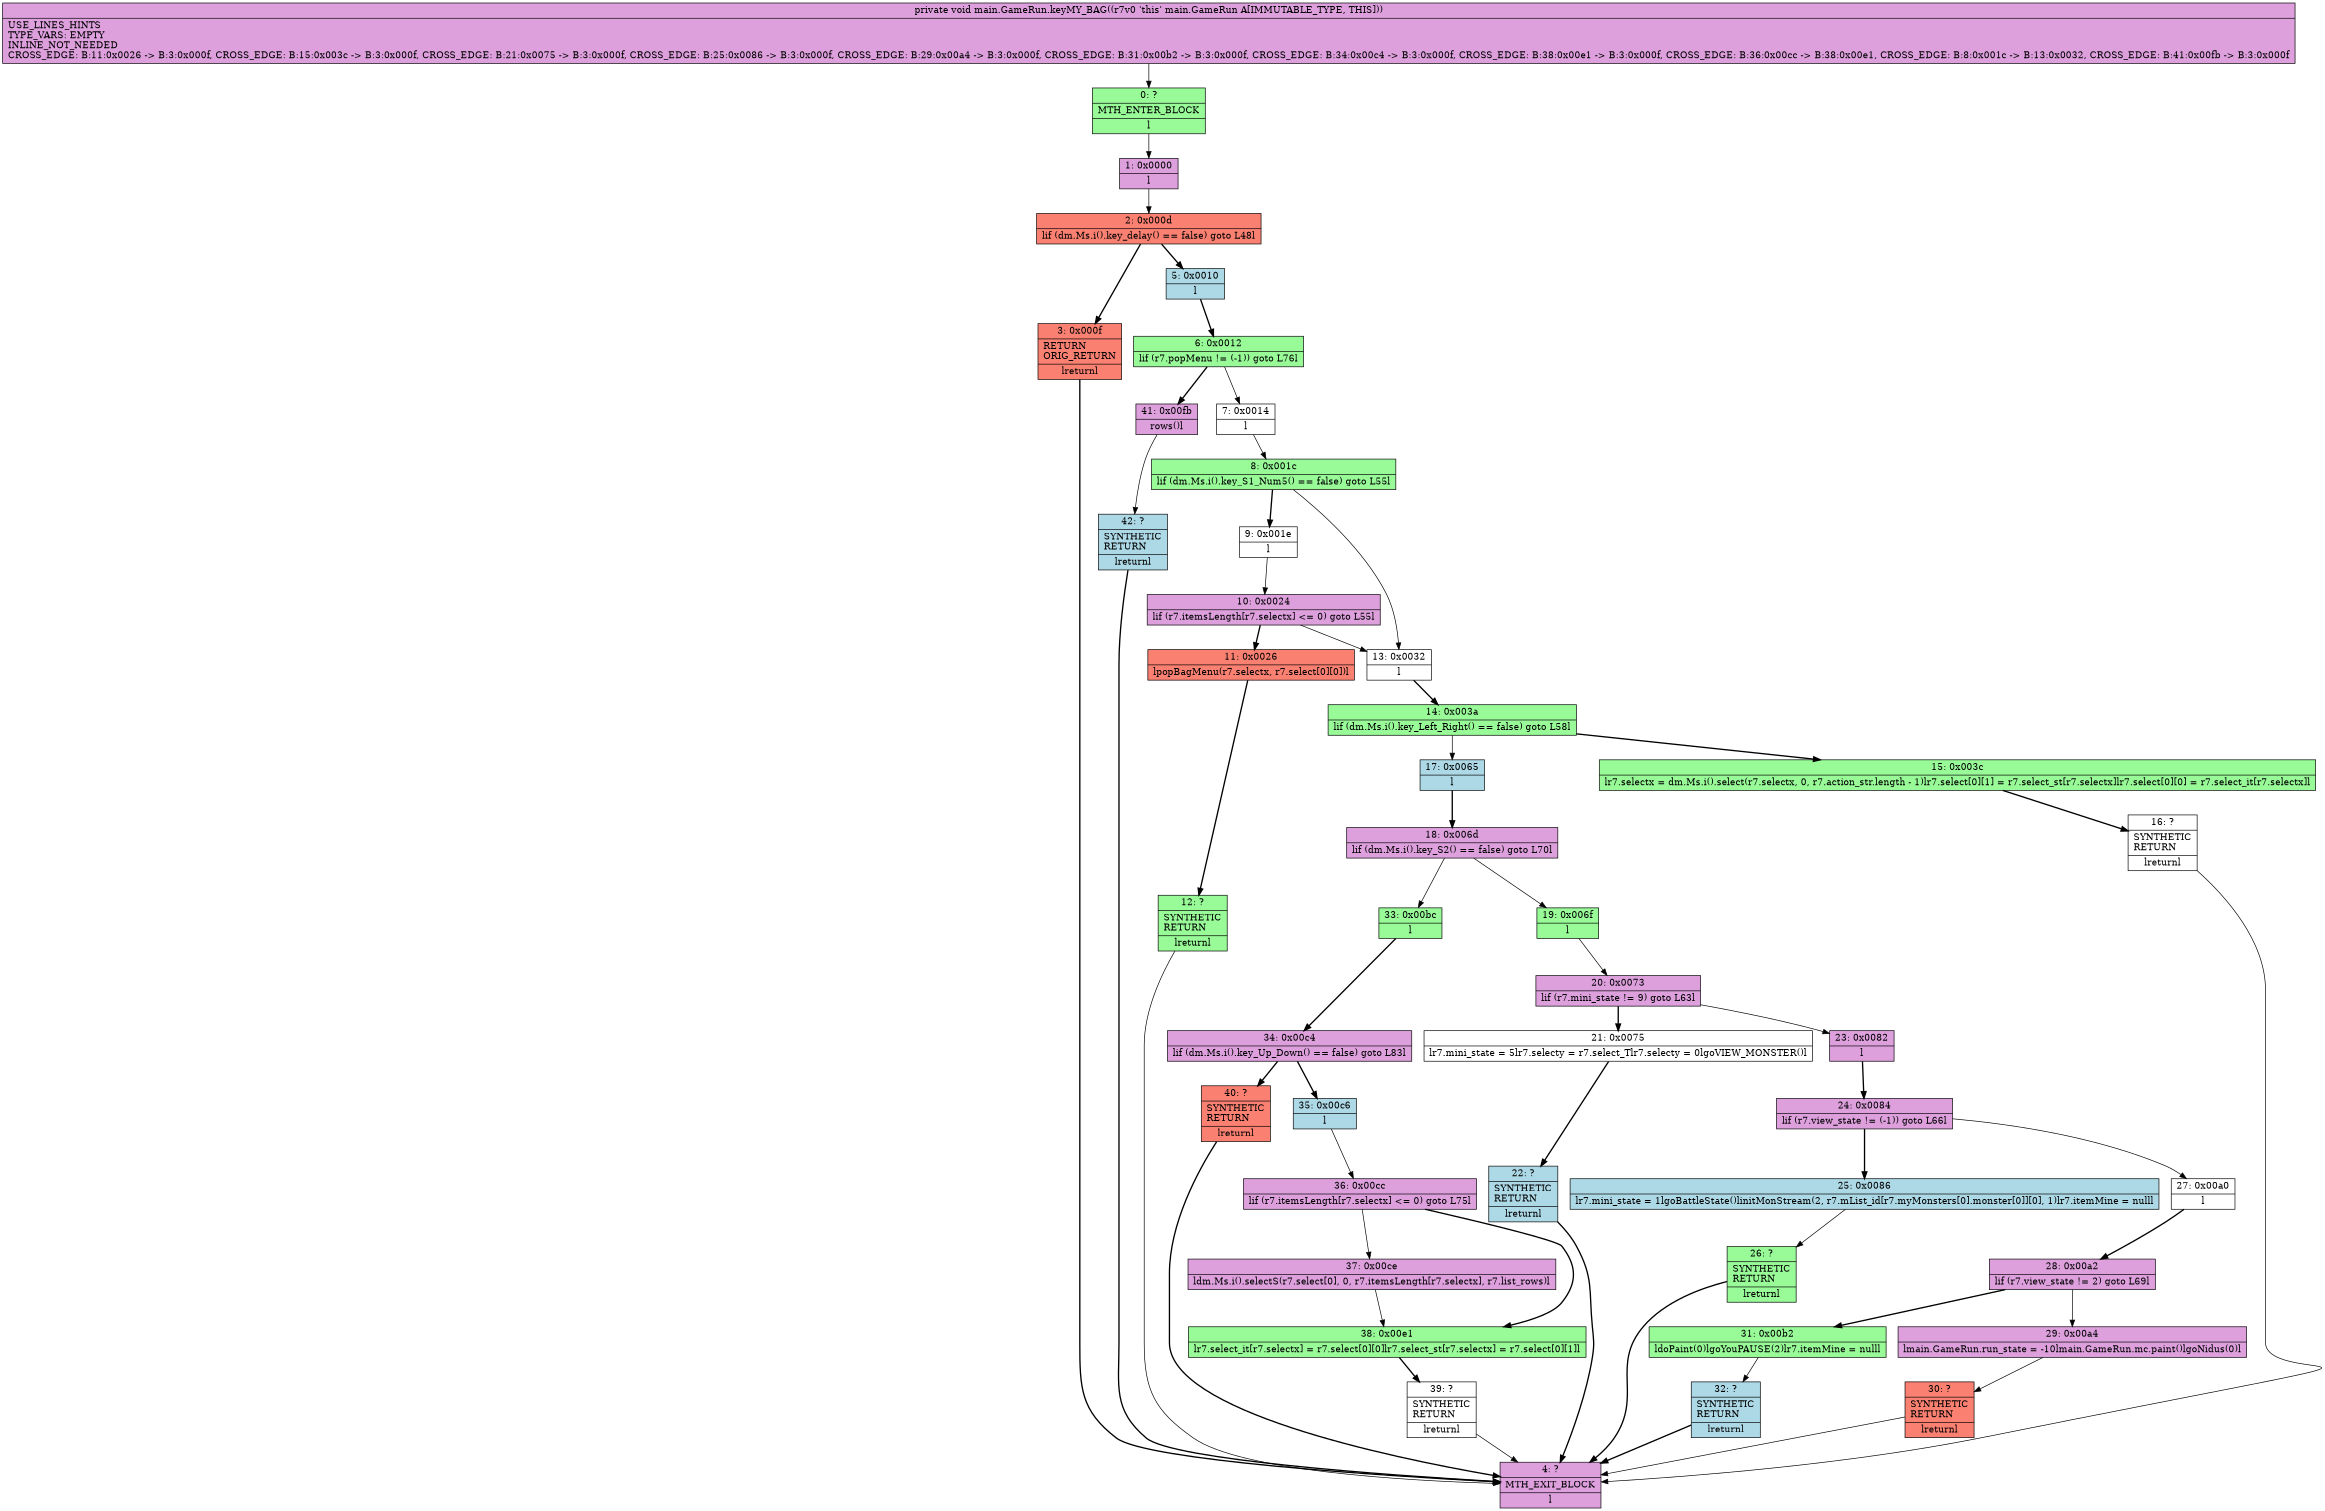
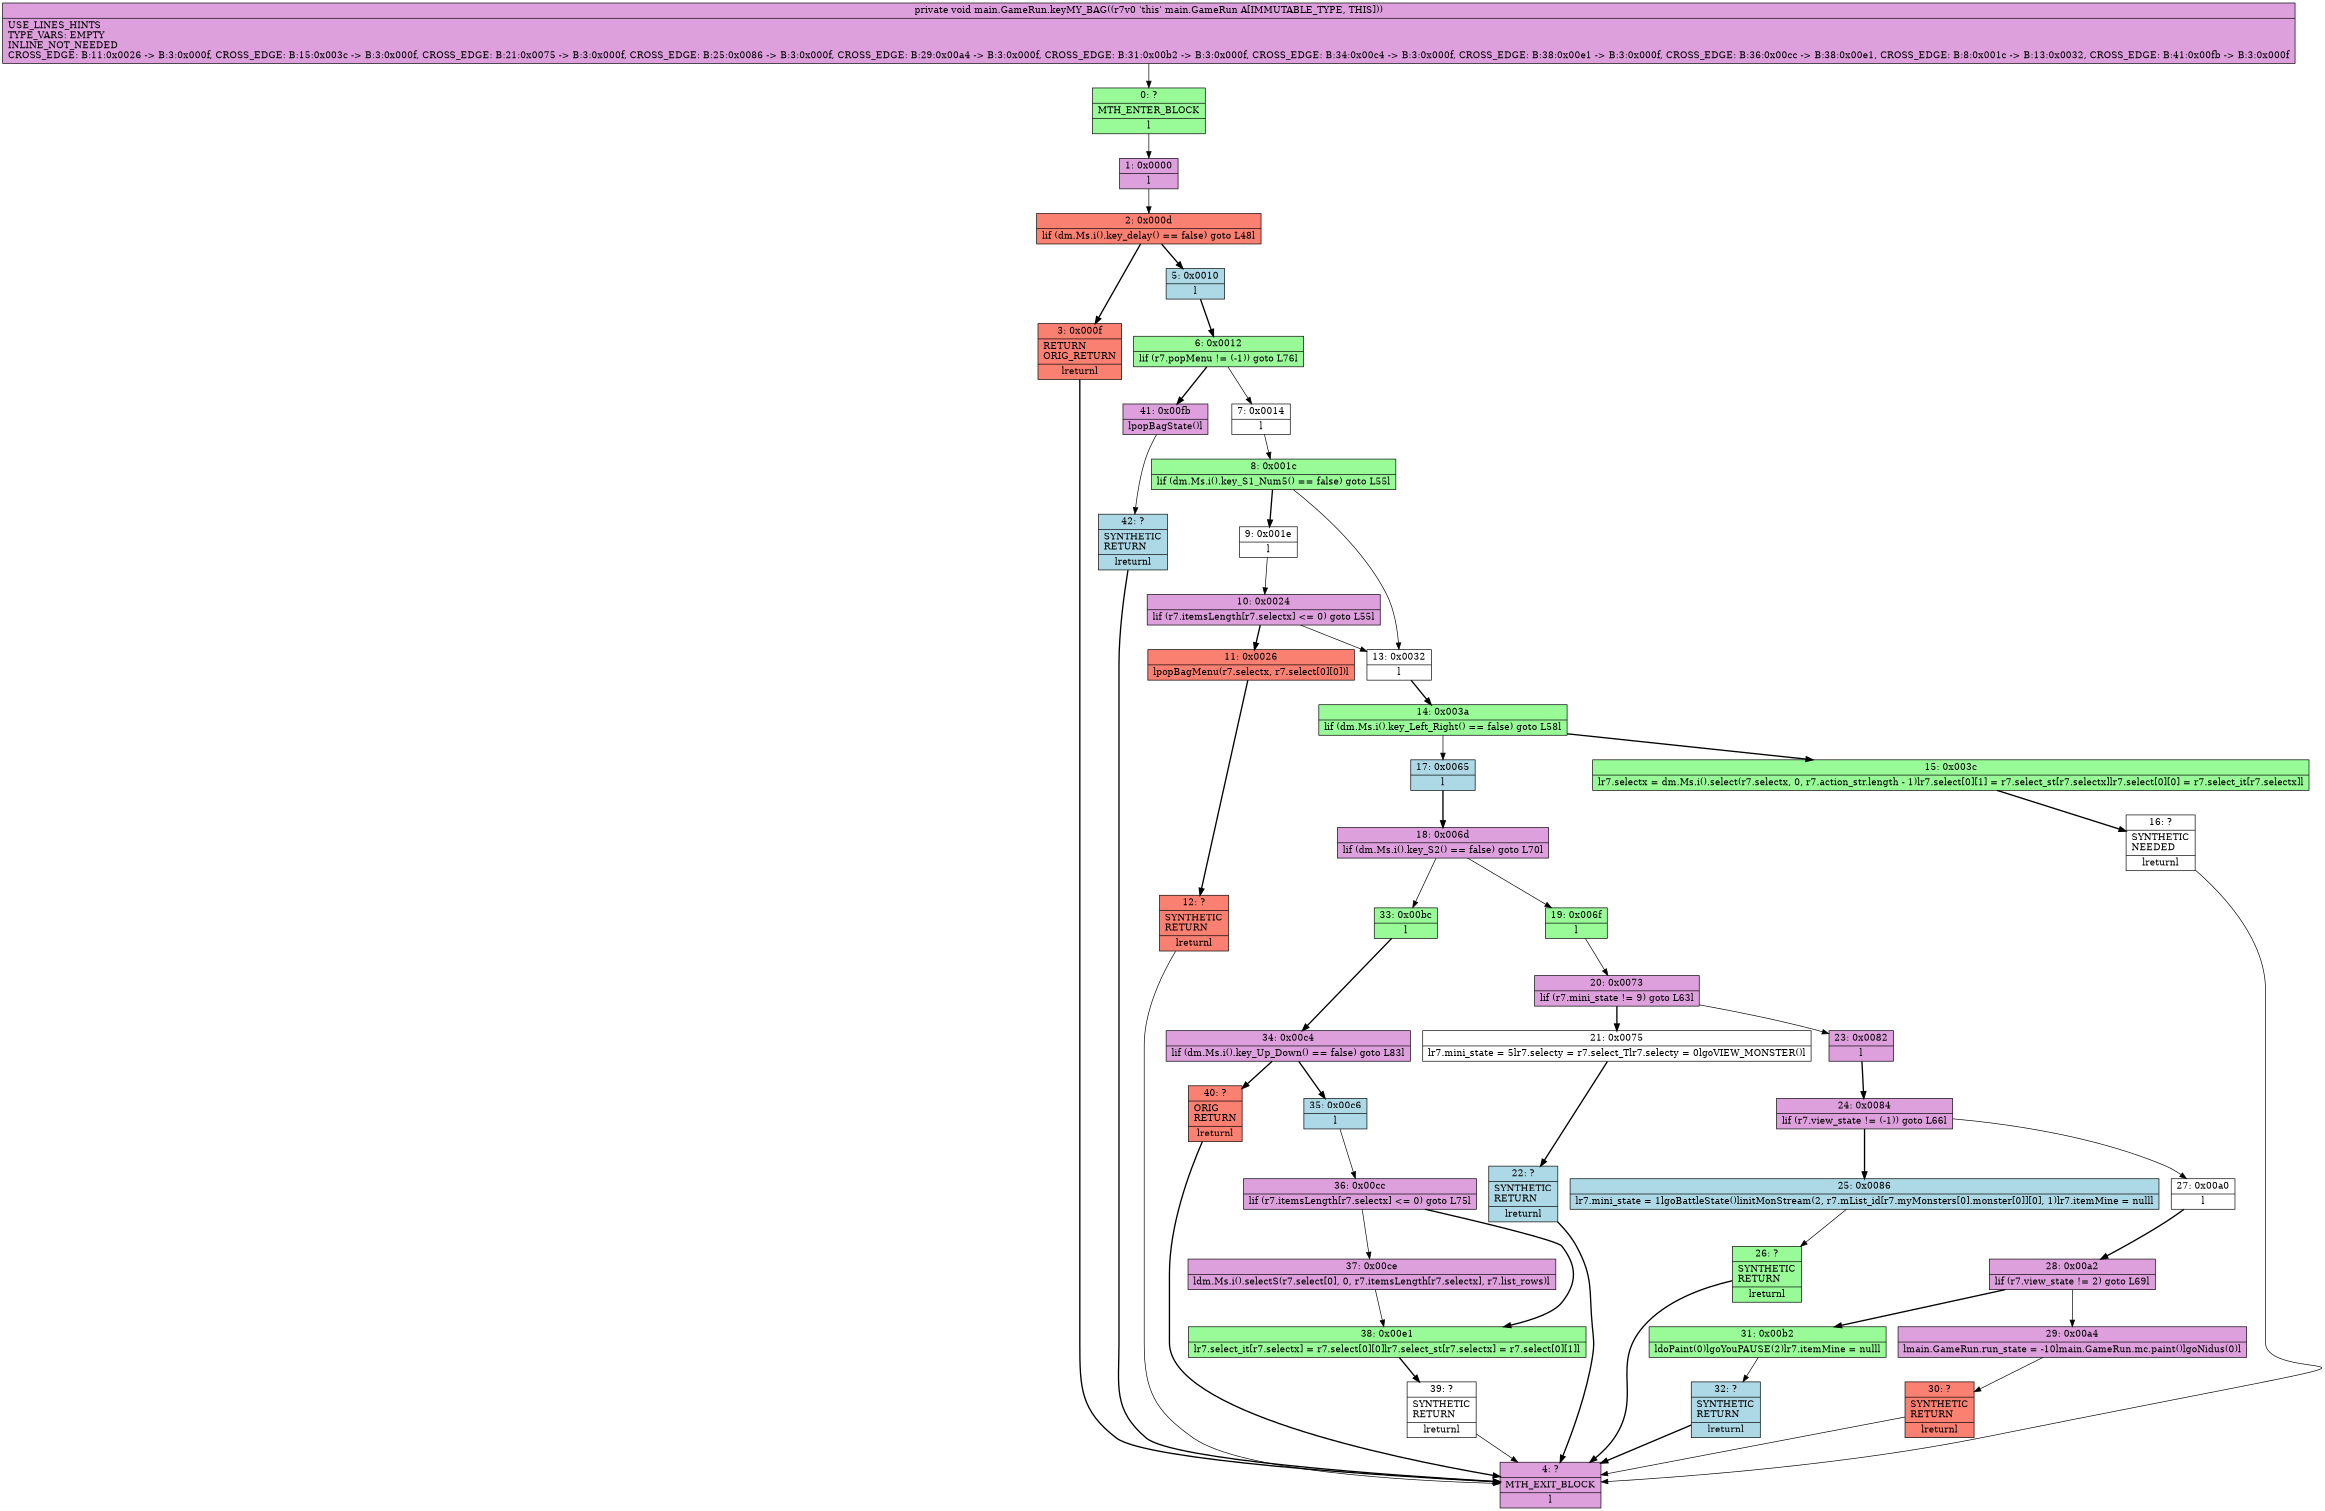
node "41: 0x00fb": text "rows()l" -> "lpopBagState()l"
node "16: ?": text "RETURN" -> "NEEDED"
node "12: ?": fillcolor palegreen -> salmon
node "40: ?": text "SYNTHETIC" -> "ORIG"
